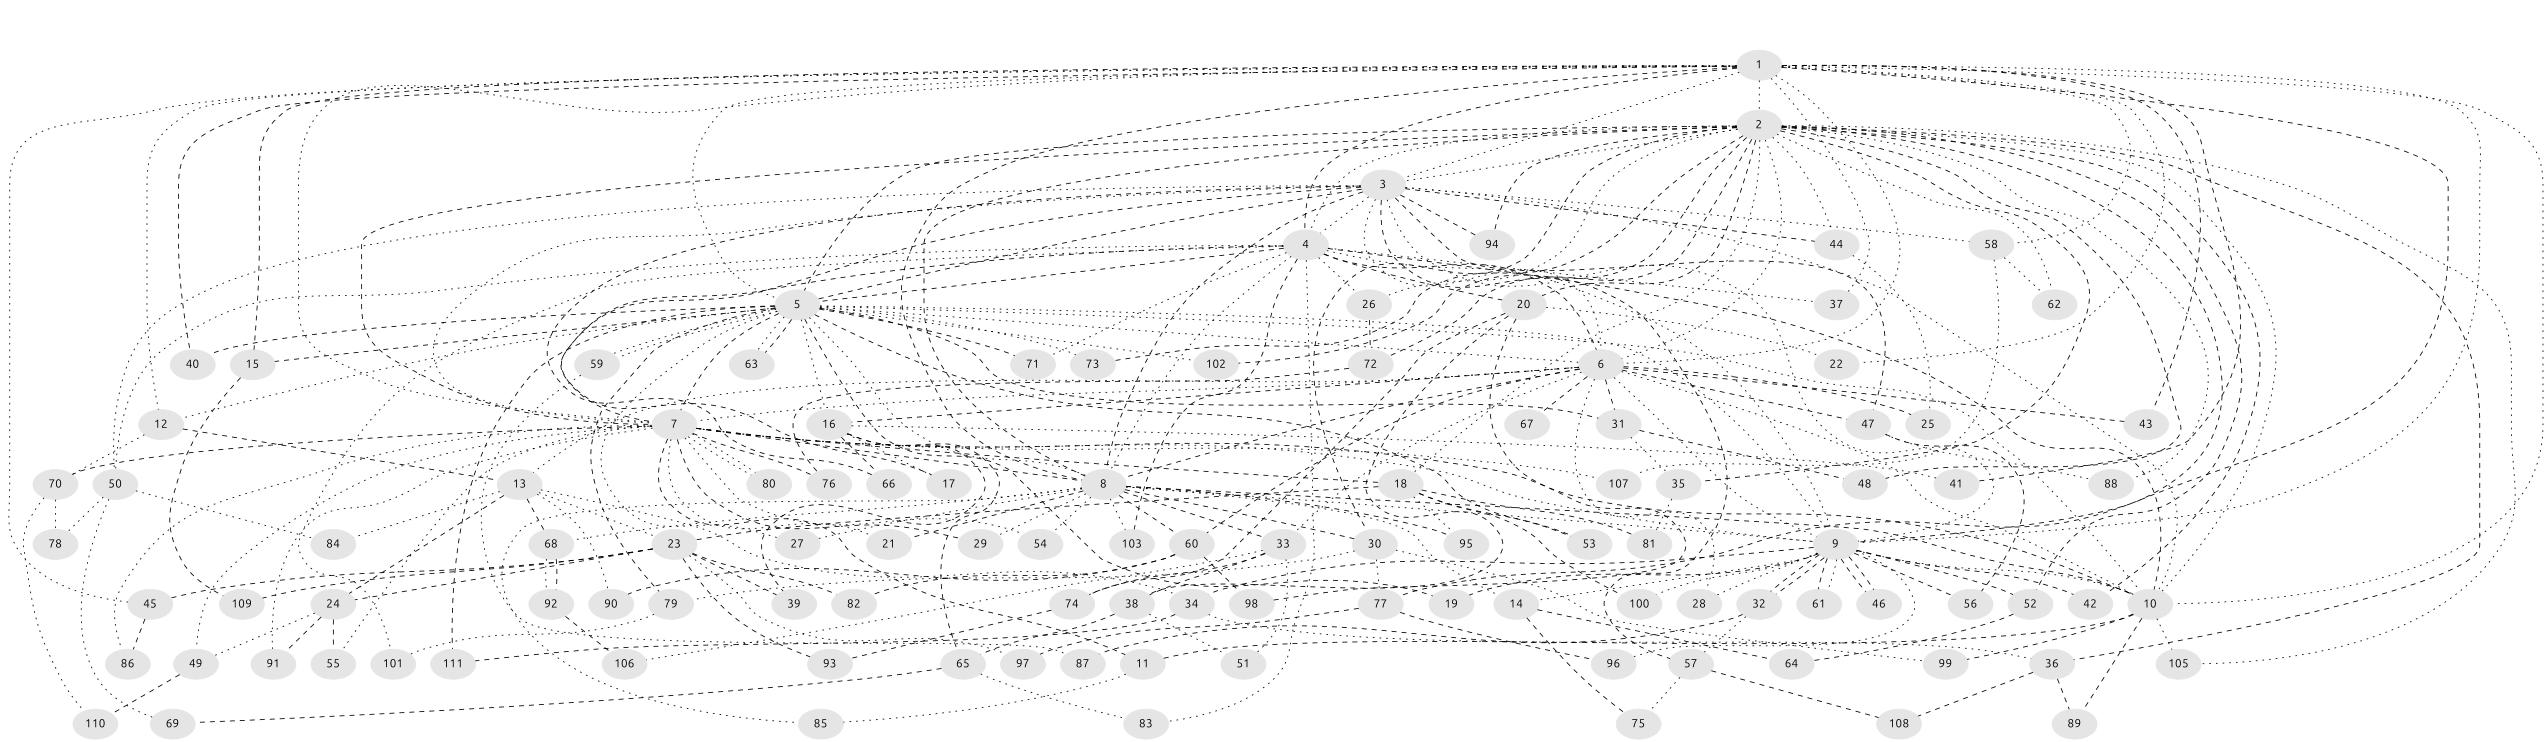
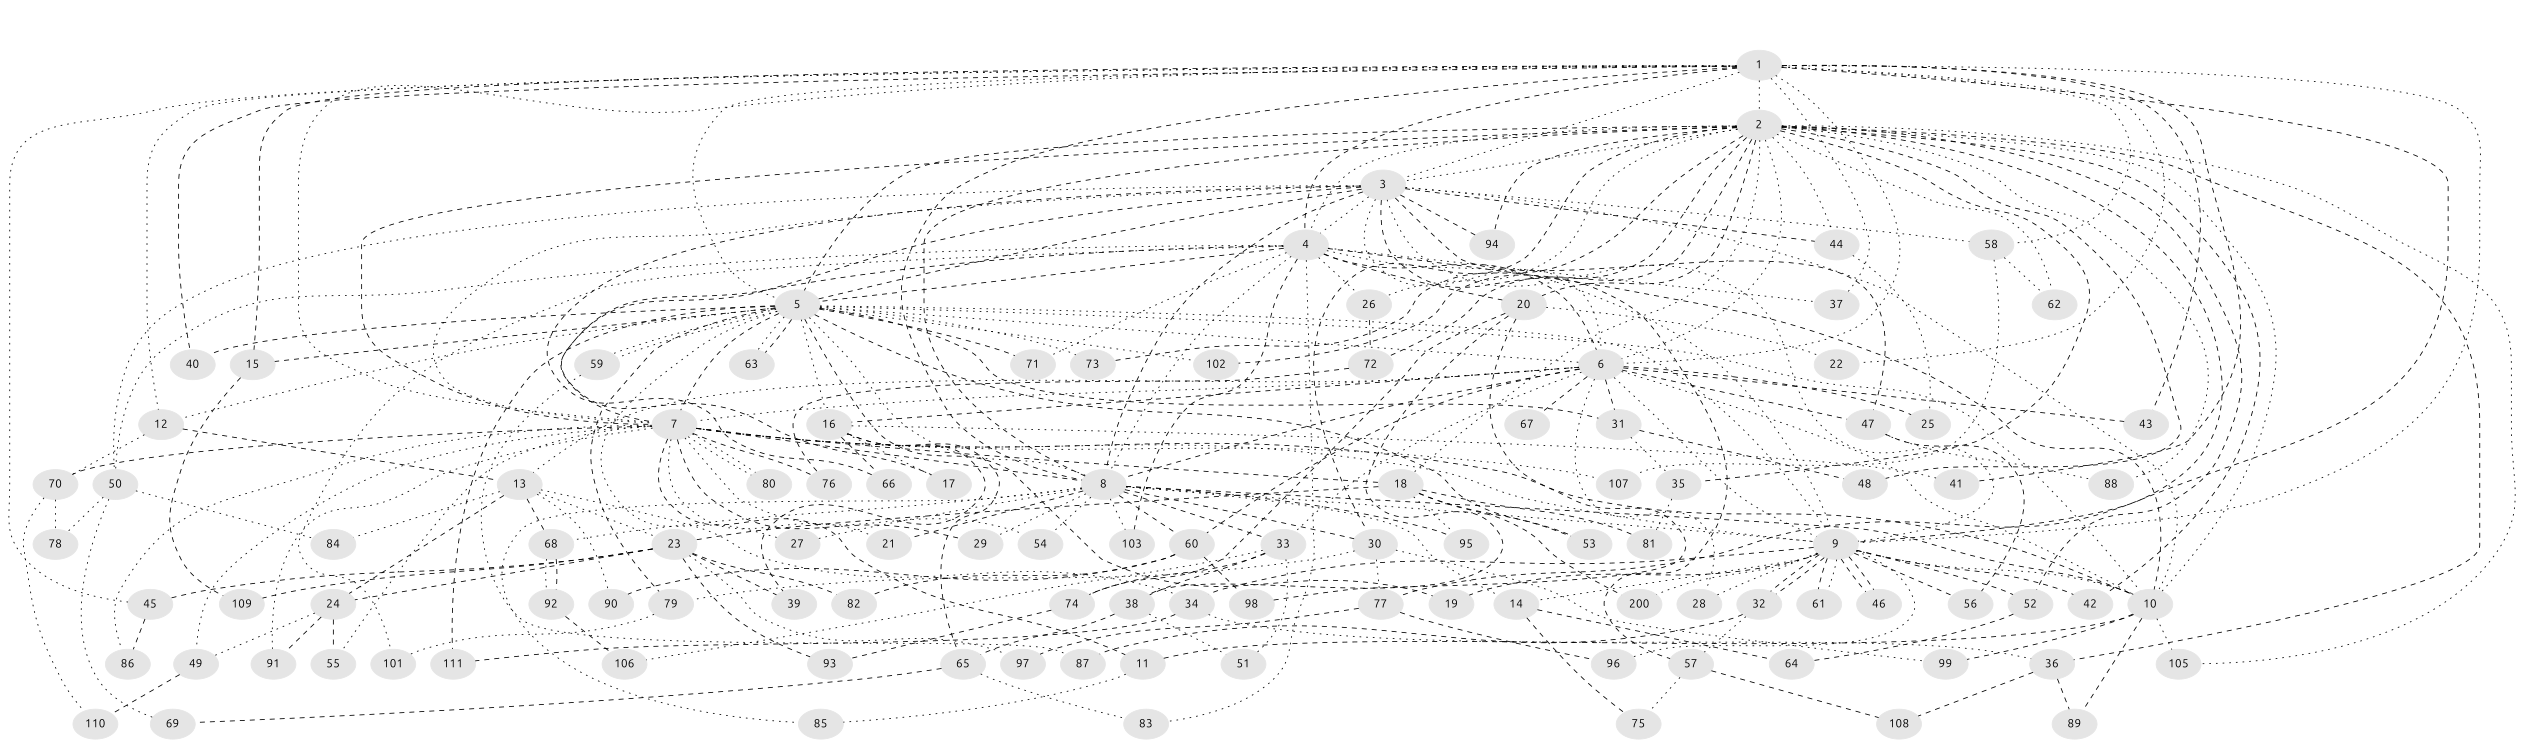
edge "1" -- "10": removed
node "100": label "100" -> "200"
